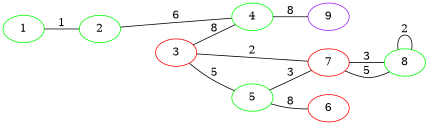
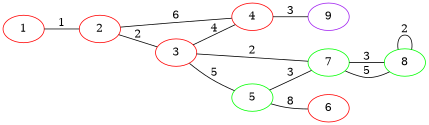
edge "4" -- "9": label "8" -> "3"
node "4": color green -> red
node "1": color green -> red
node "2": color green -> red
edge "4" -- "3": label "8" -> "4"
edge "2" -- "3": added, label "2"
node "7": color red -> green
